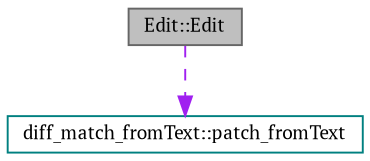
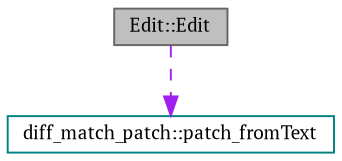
node "diff_match_fromText::patch_fromText": label "diff_match_fromText::patch_fromText" -> "diff_match_patch::patch_fromText"
